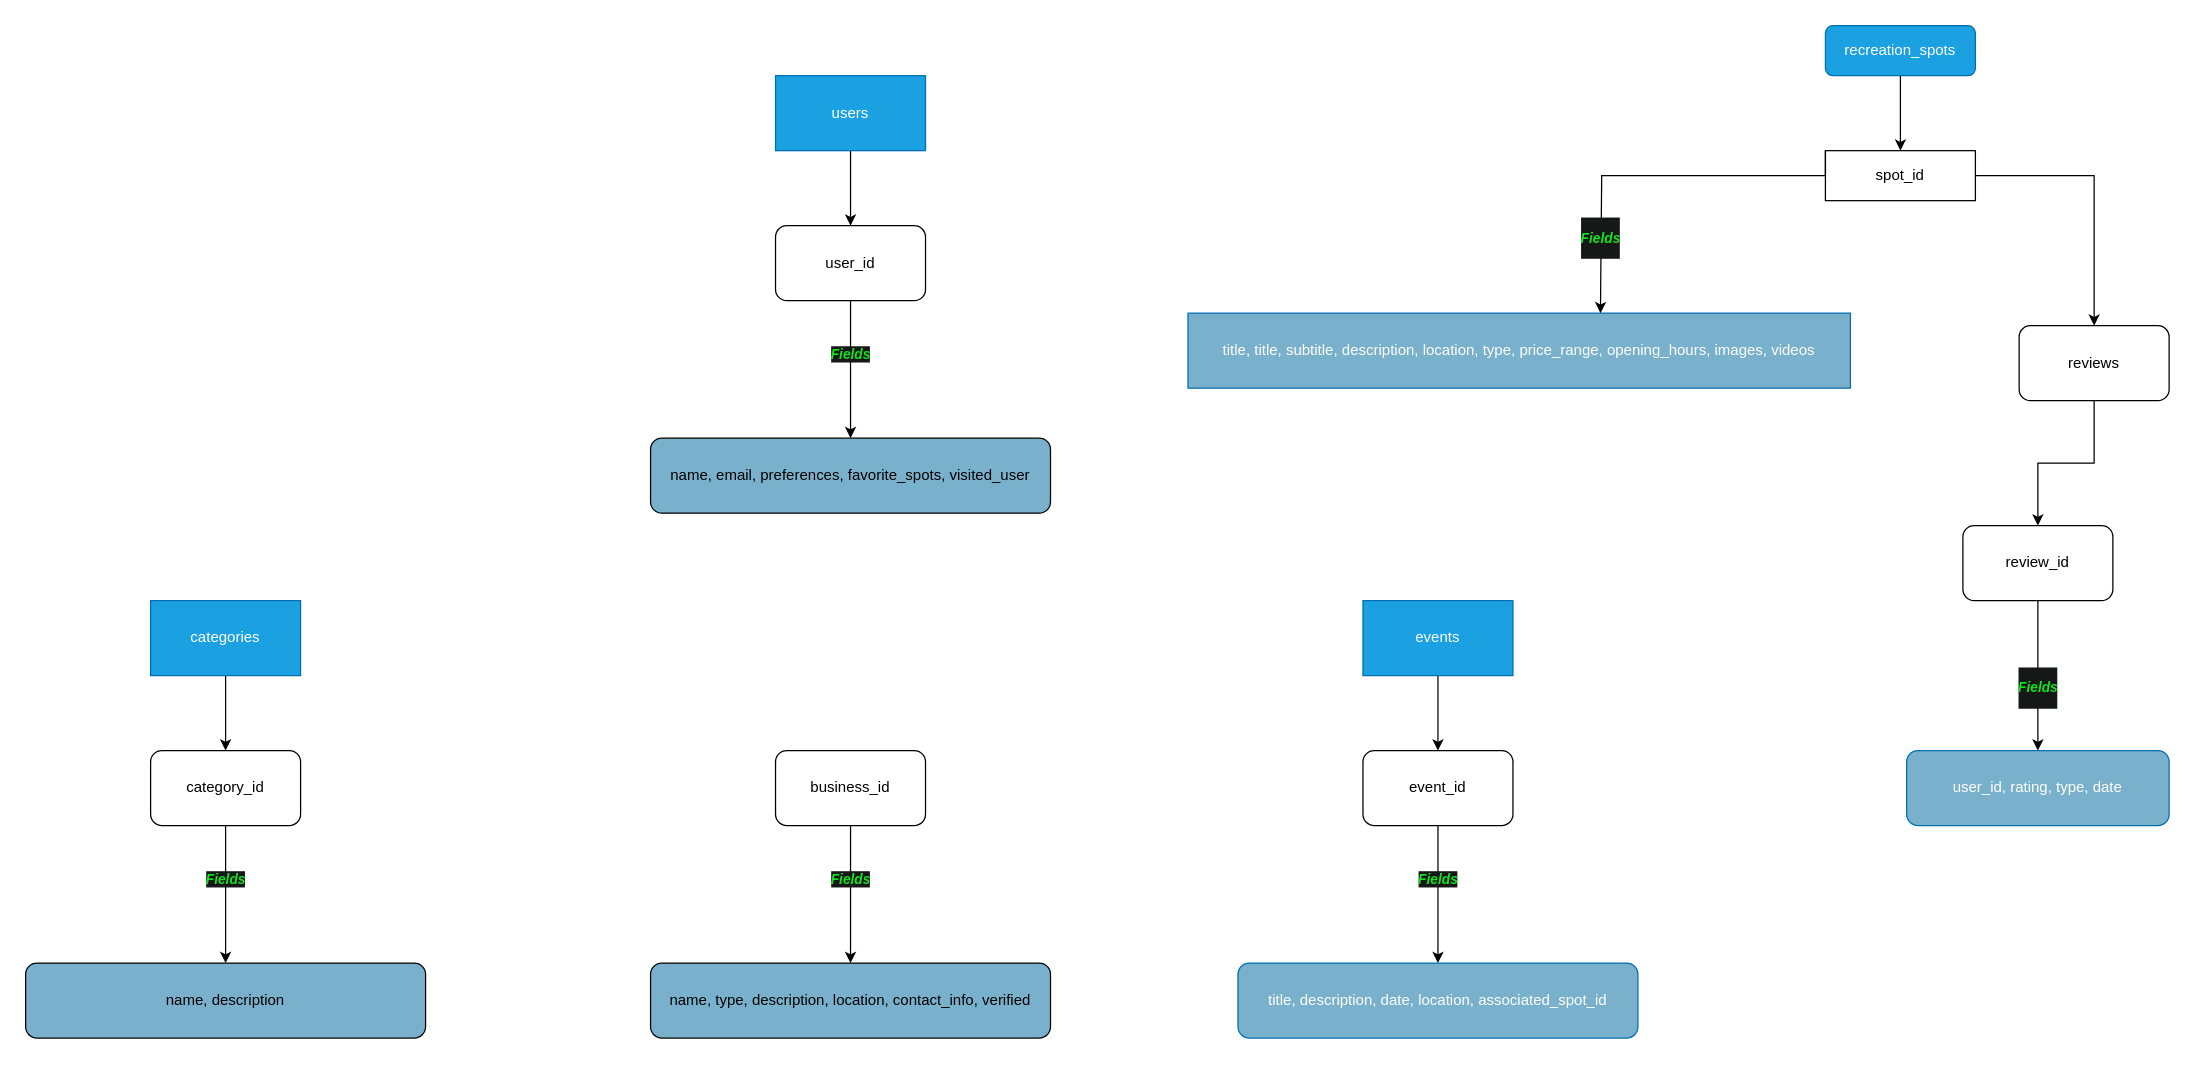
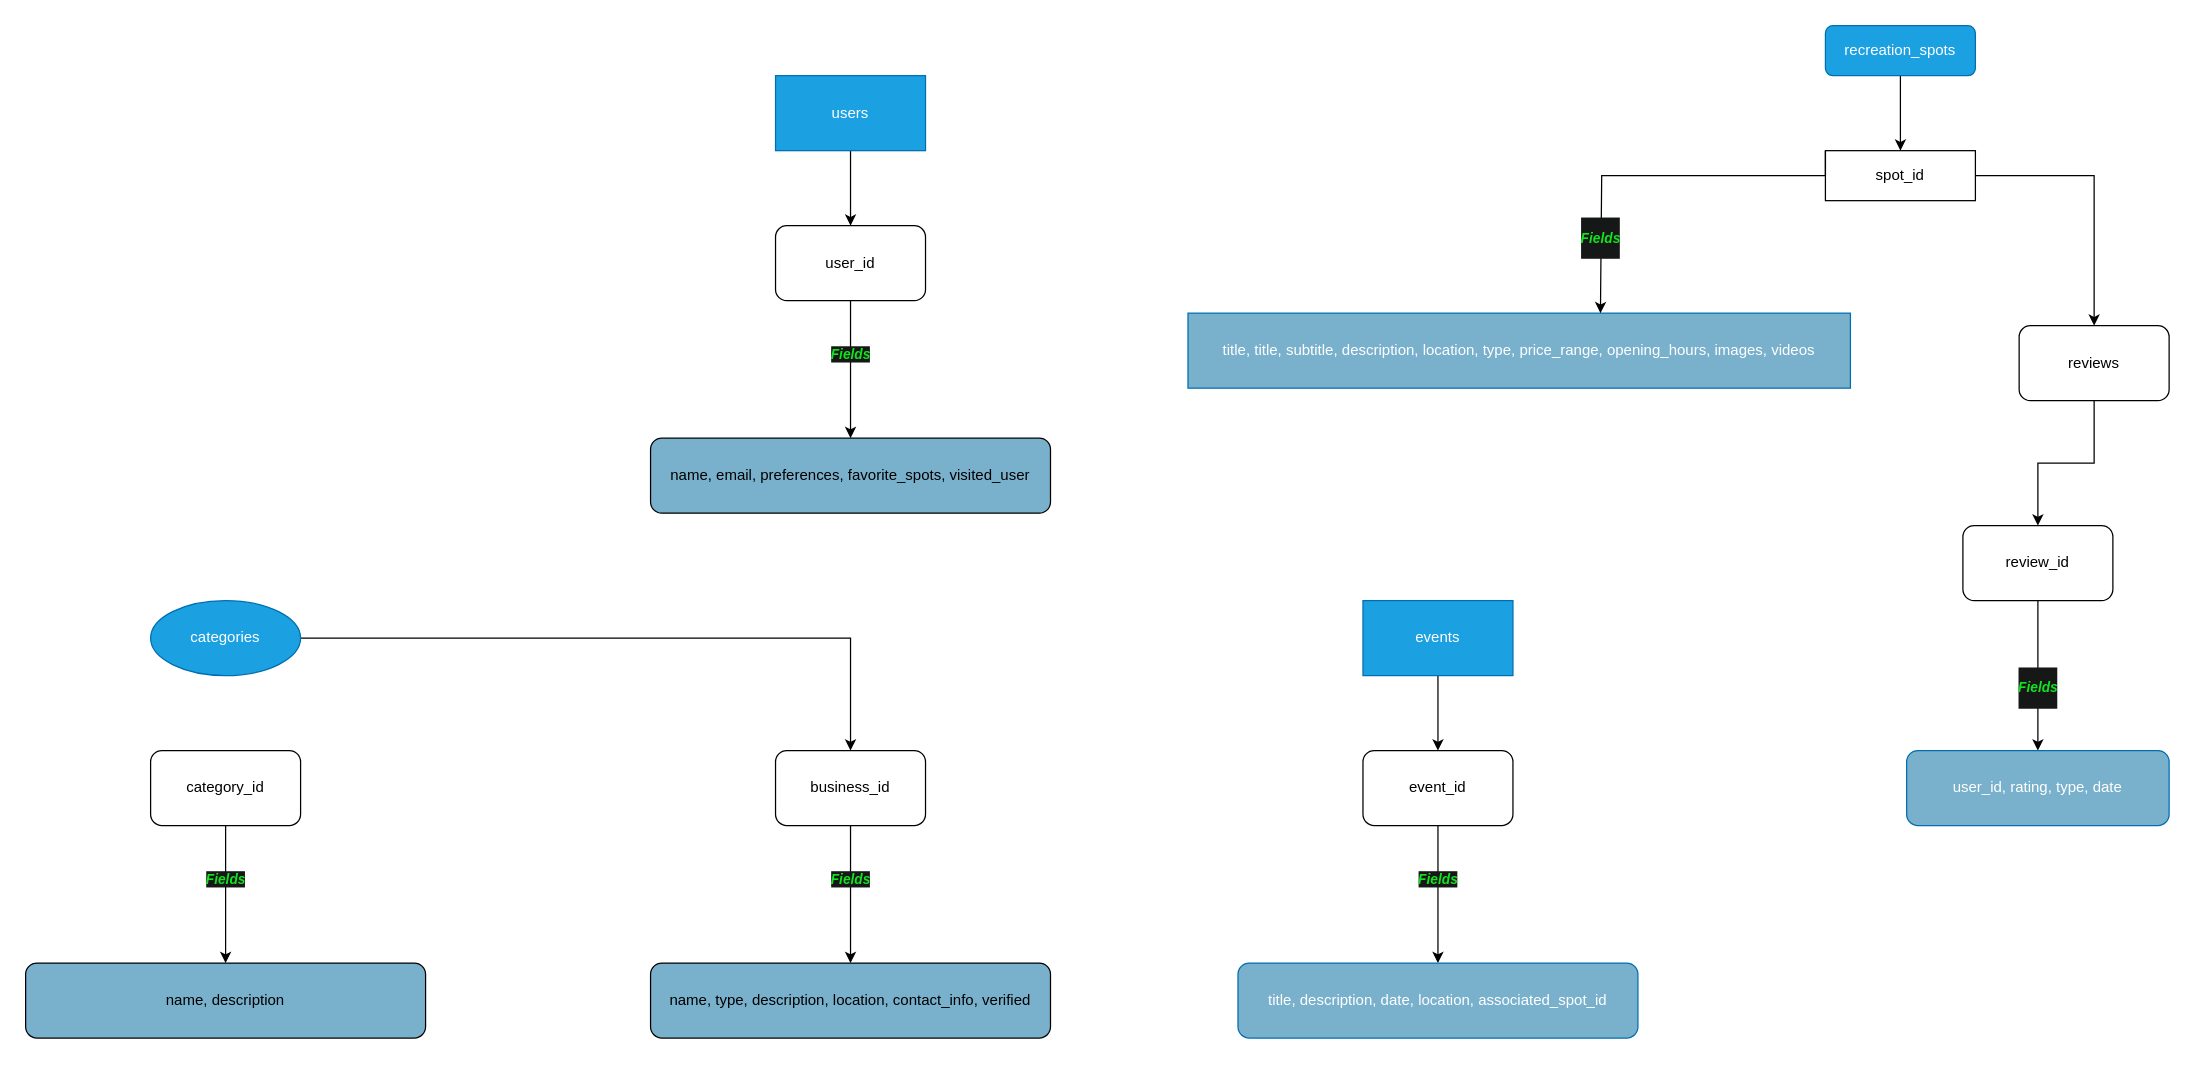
node "categories": shape rectangle -> ellipse
edge "categories" -> "category_id": now "categories" -> "business_id"
